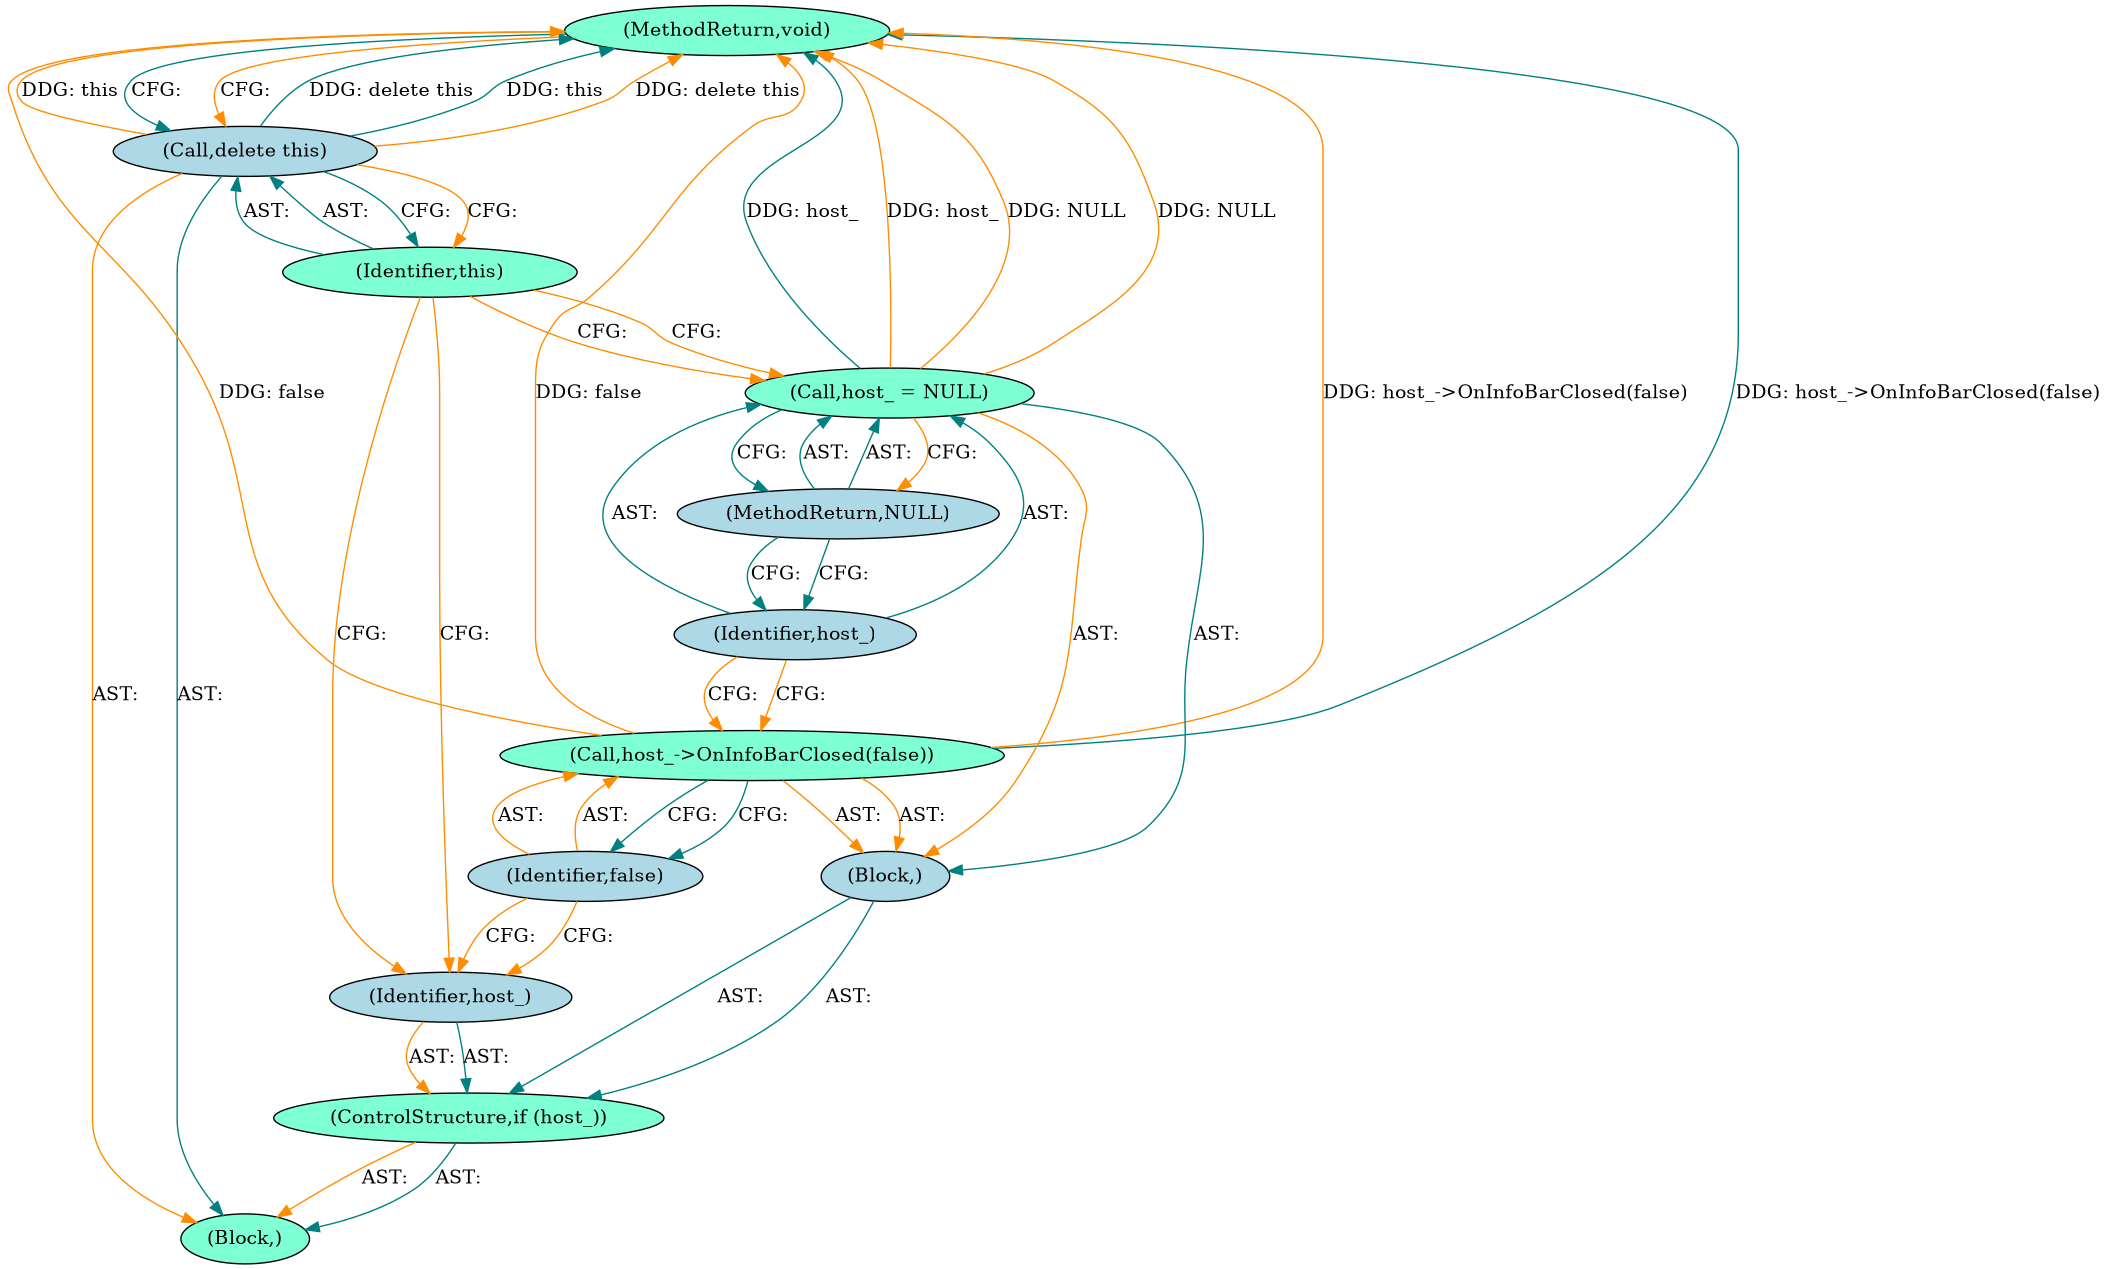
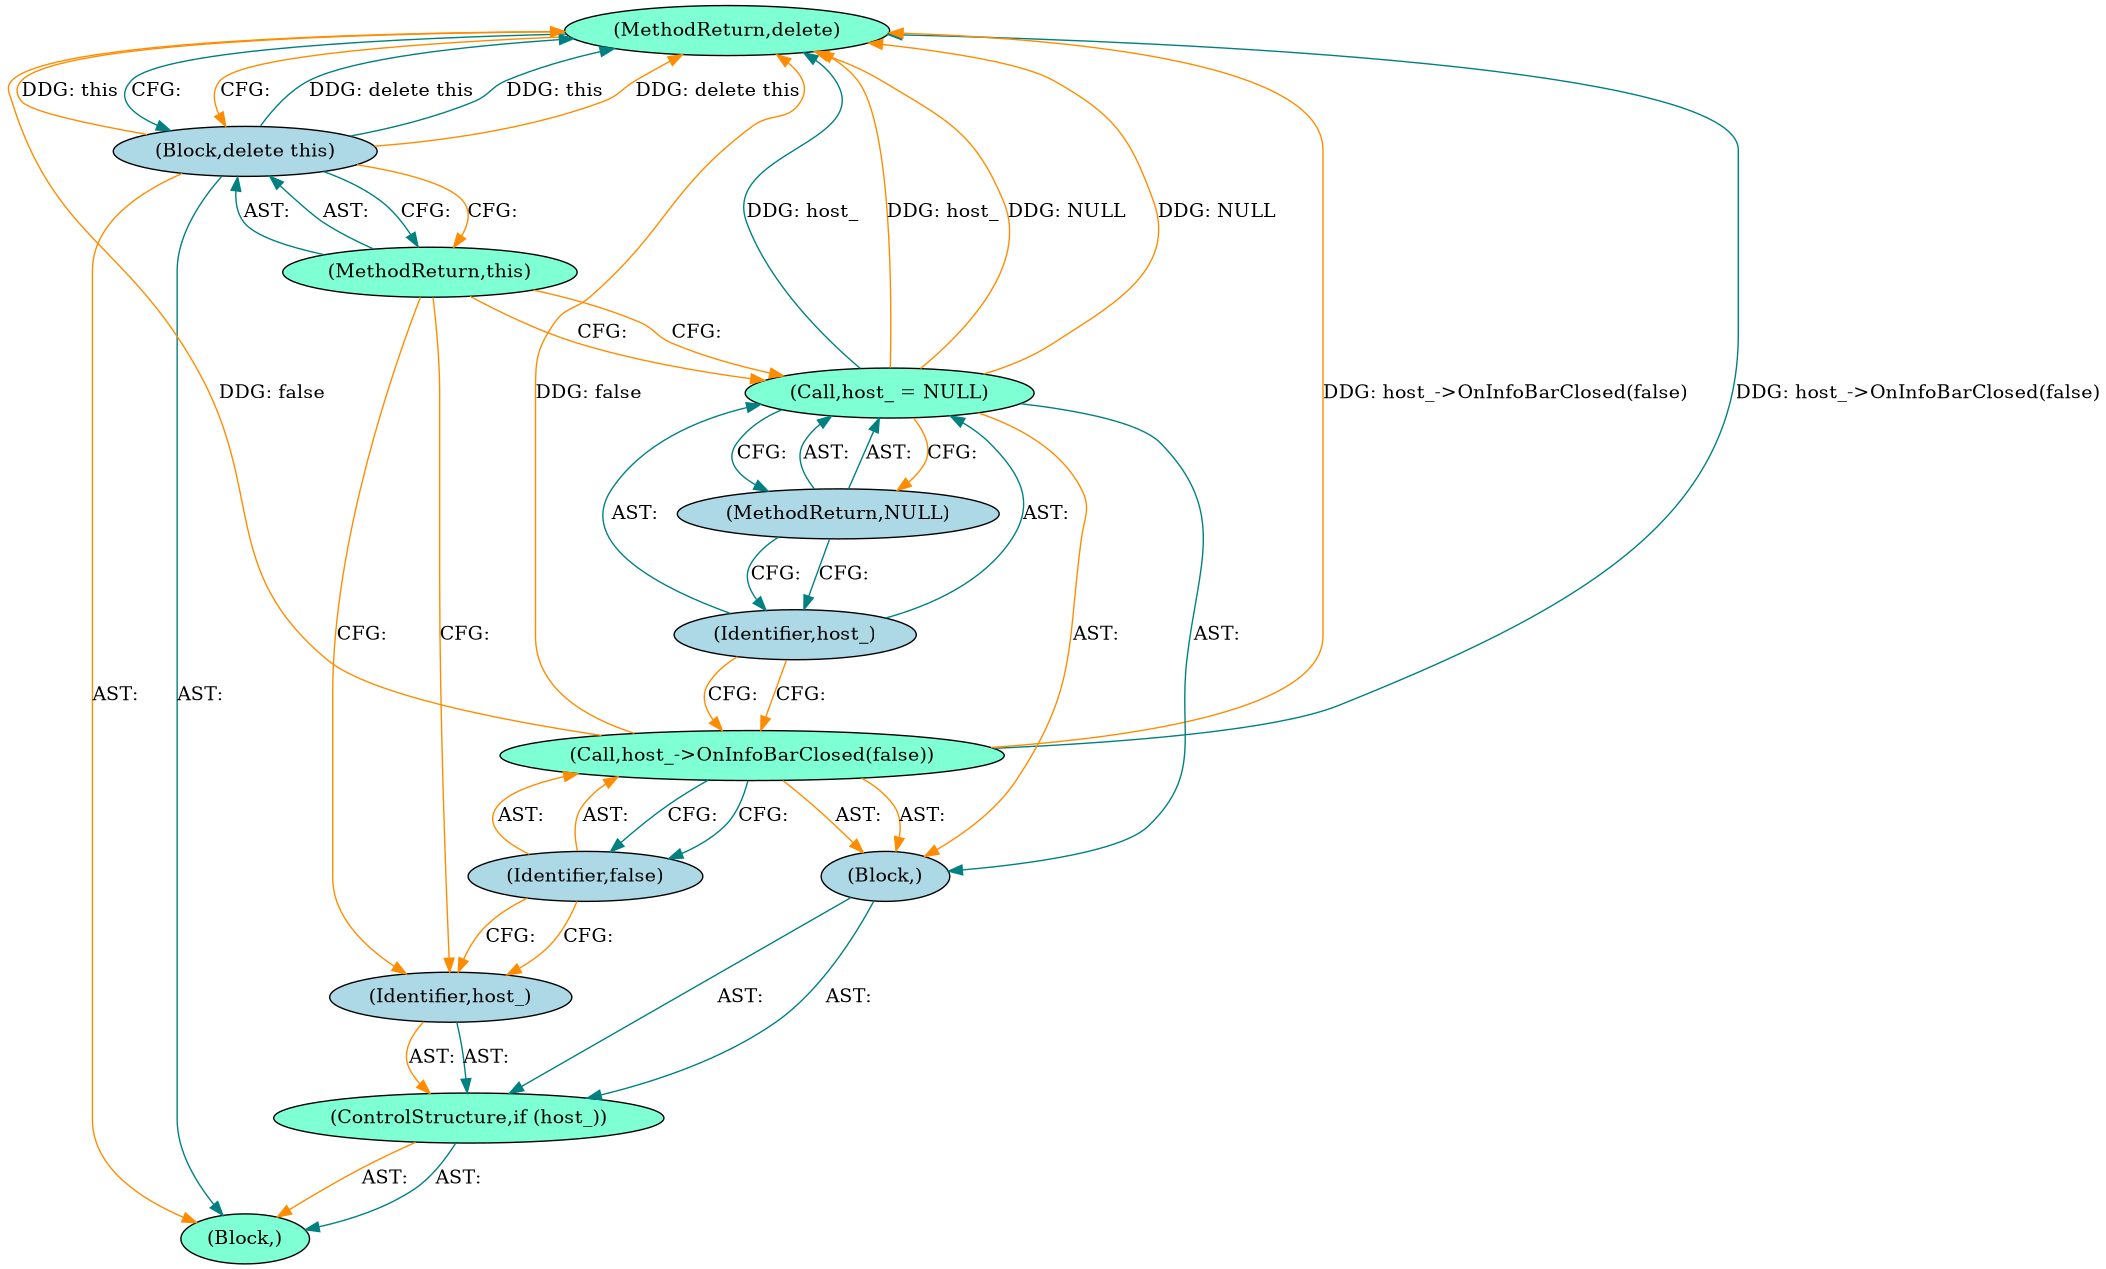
node "(MethodReturn,void)": label "(MethodReturn,void)" -> "(MethodReturn,delete)"
node "(Call,delete this)": label "(Call,delete this)" -> "(Block,delete this)"
node "(Identifier,this)": label "(Identifier,this)" -> "(MethodReturn,this)"
